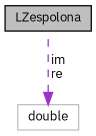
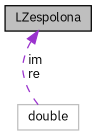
edge "LZespolona" -> "double": reversed
